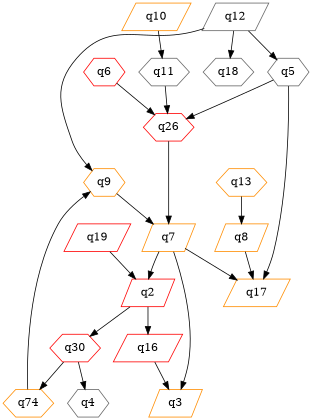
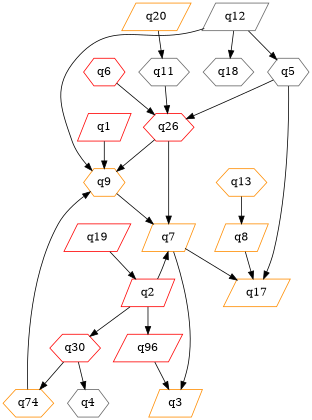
node "q10": label "q10" -> "q20"
node "q1": added
edge "q26" -> "q9": added
edge "q7" -> "q2": reversed
node "q16": label "q16" -> "q96"
